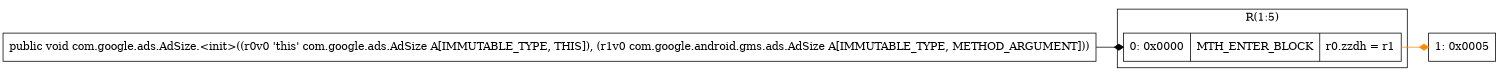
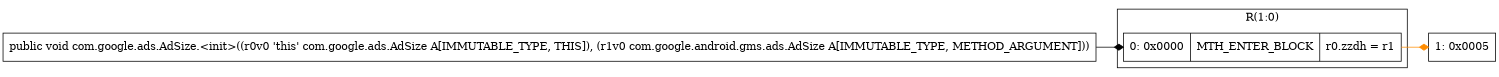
cluster "R(1:5)": label "R(1:5)" -> "R(1:0)"
